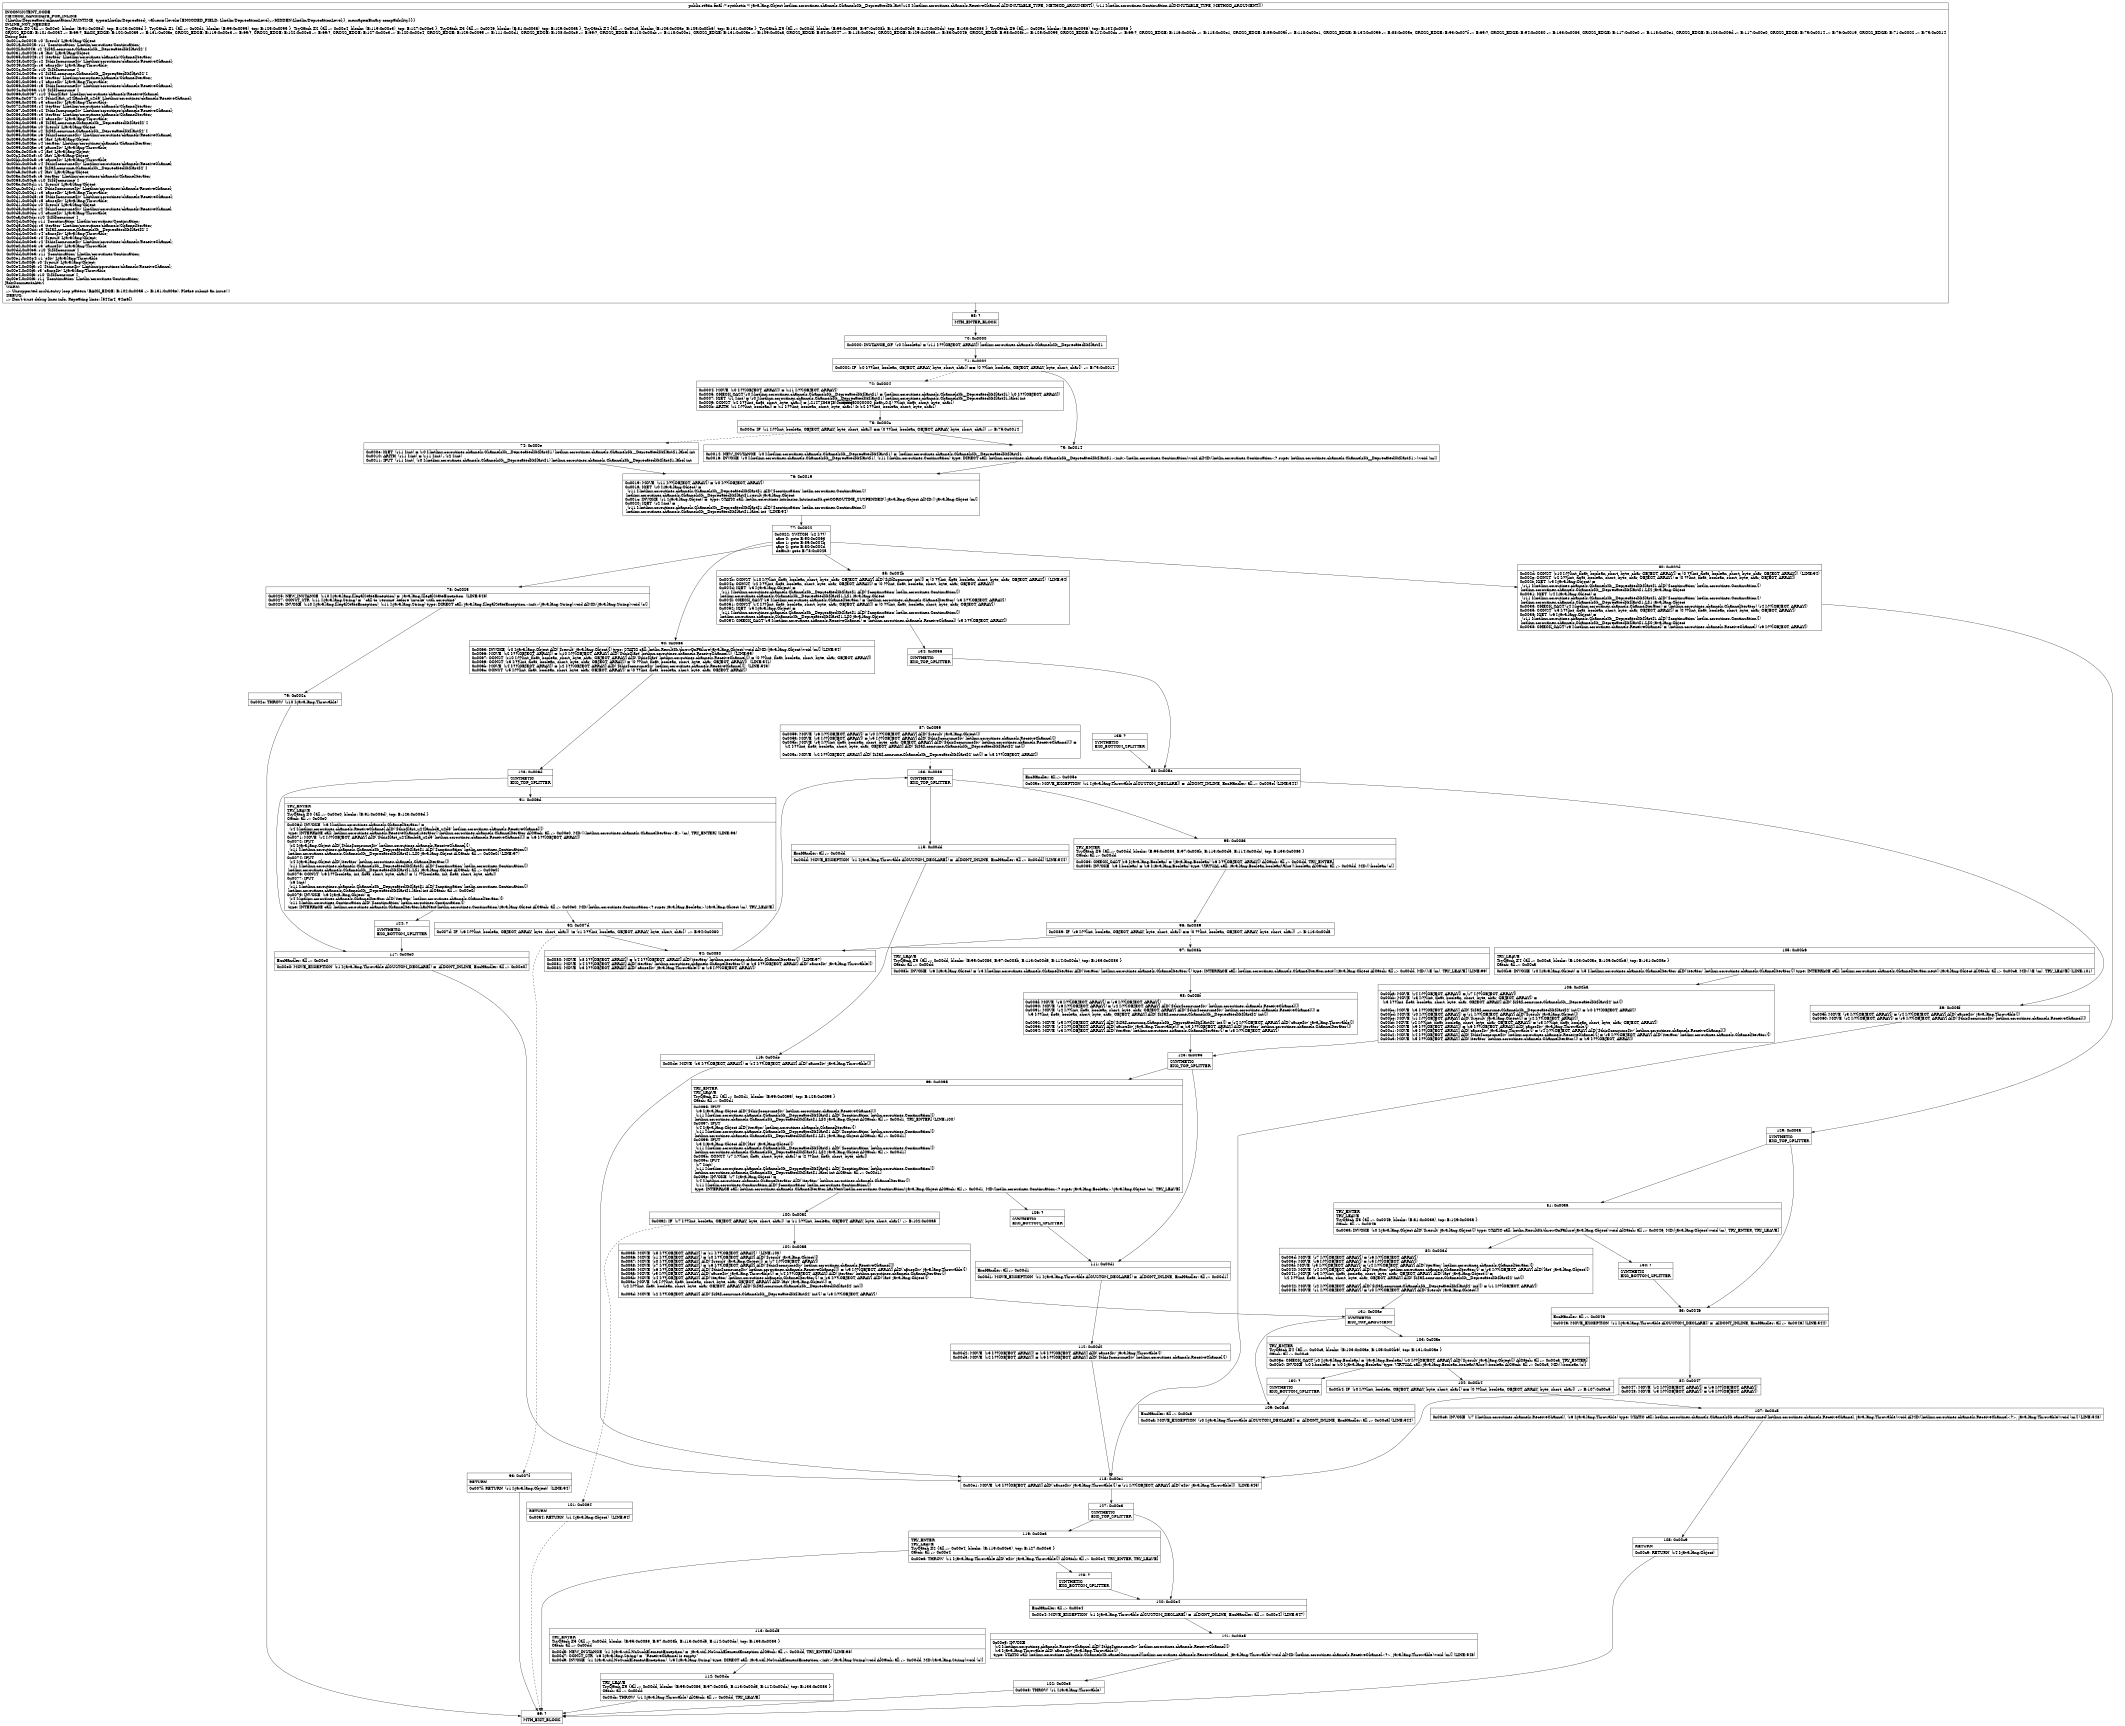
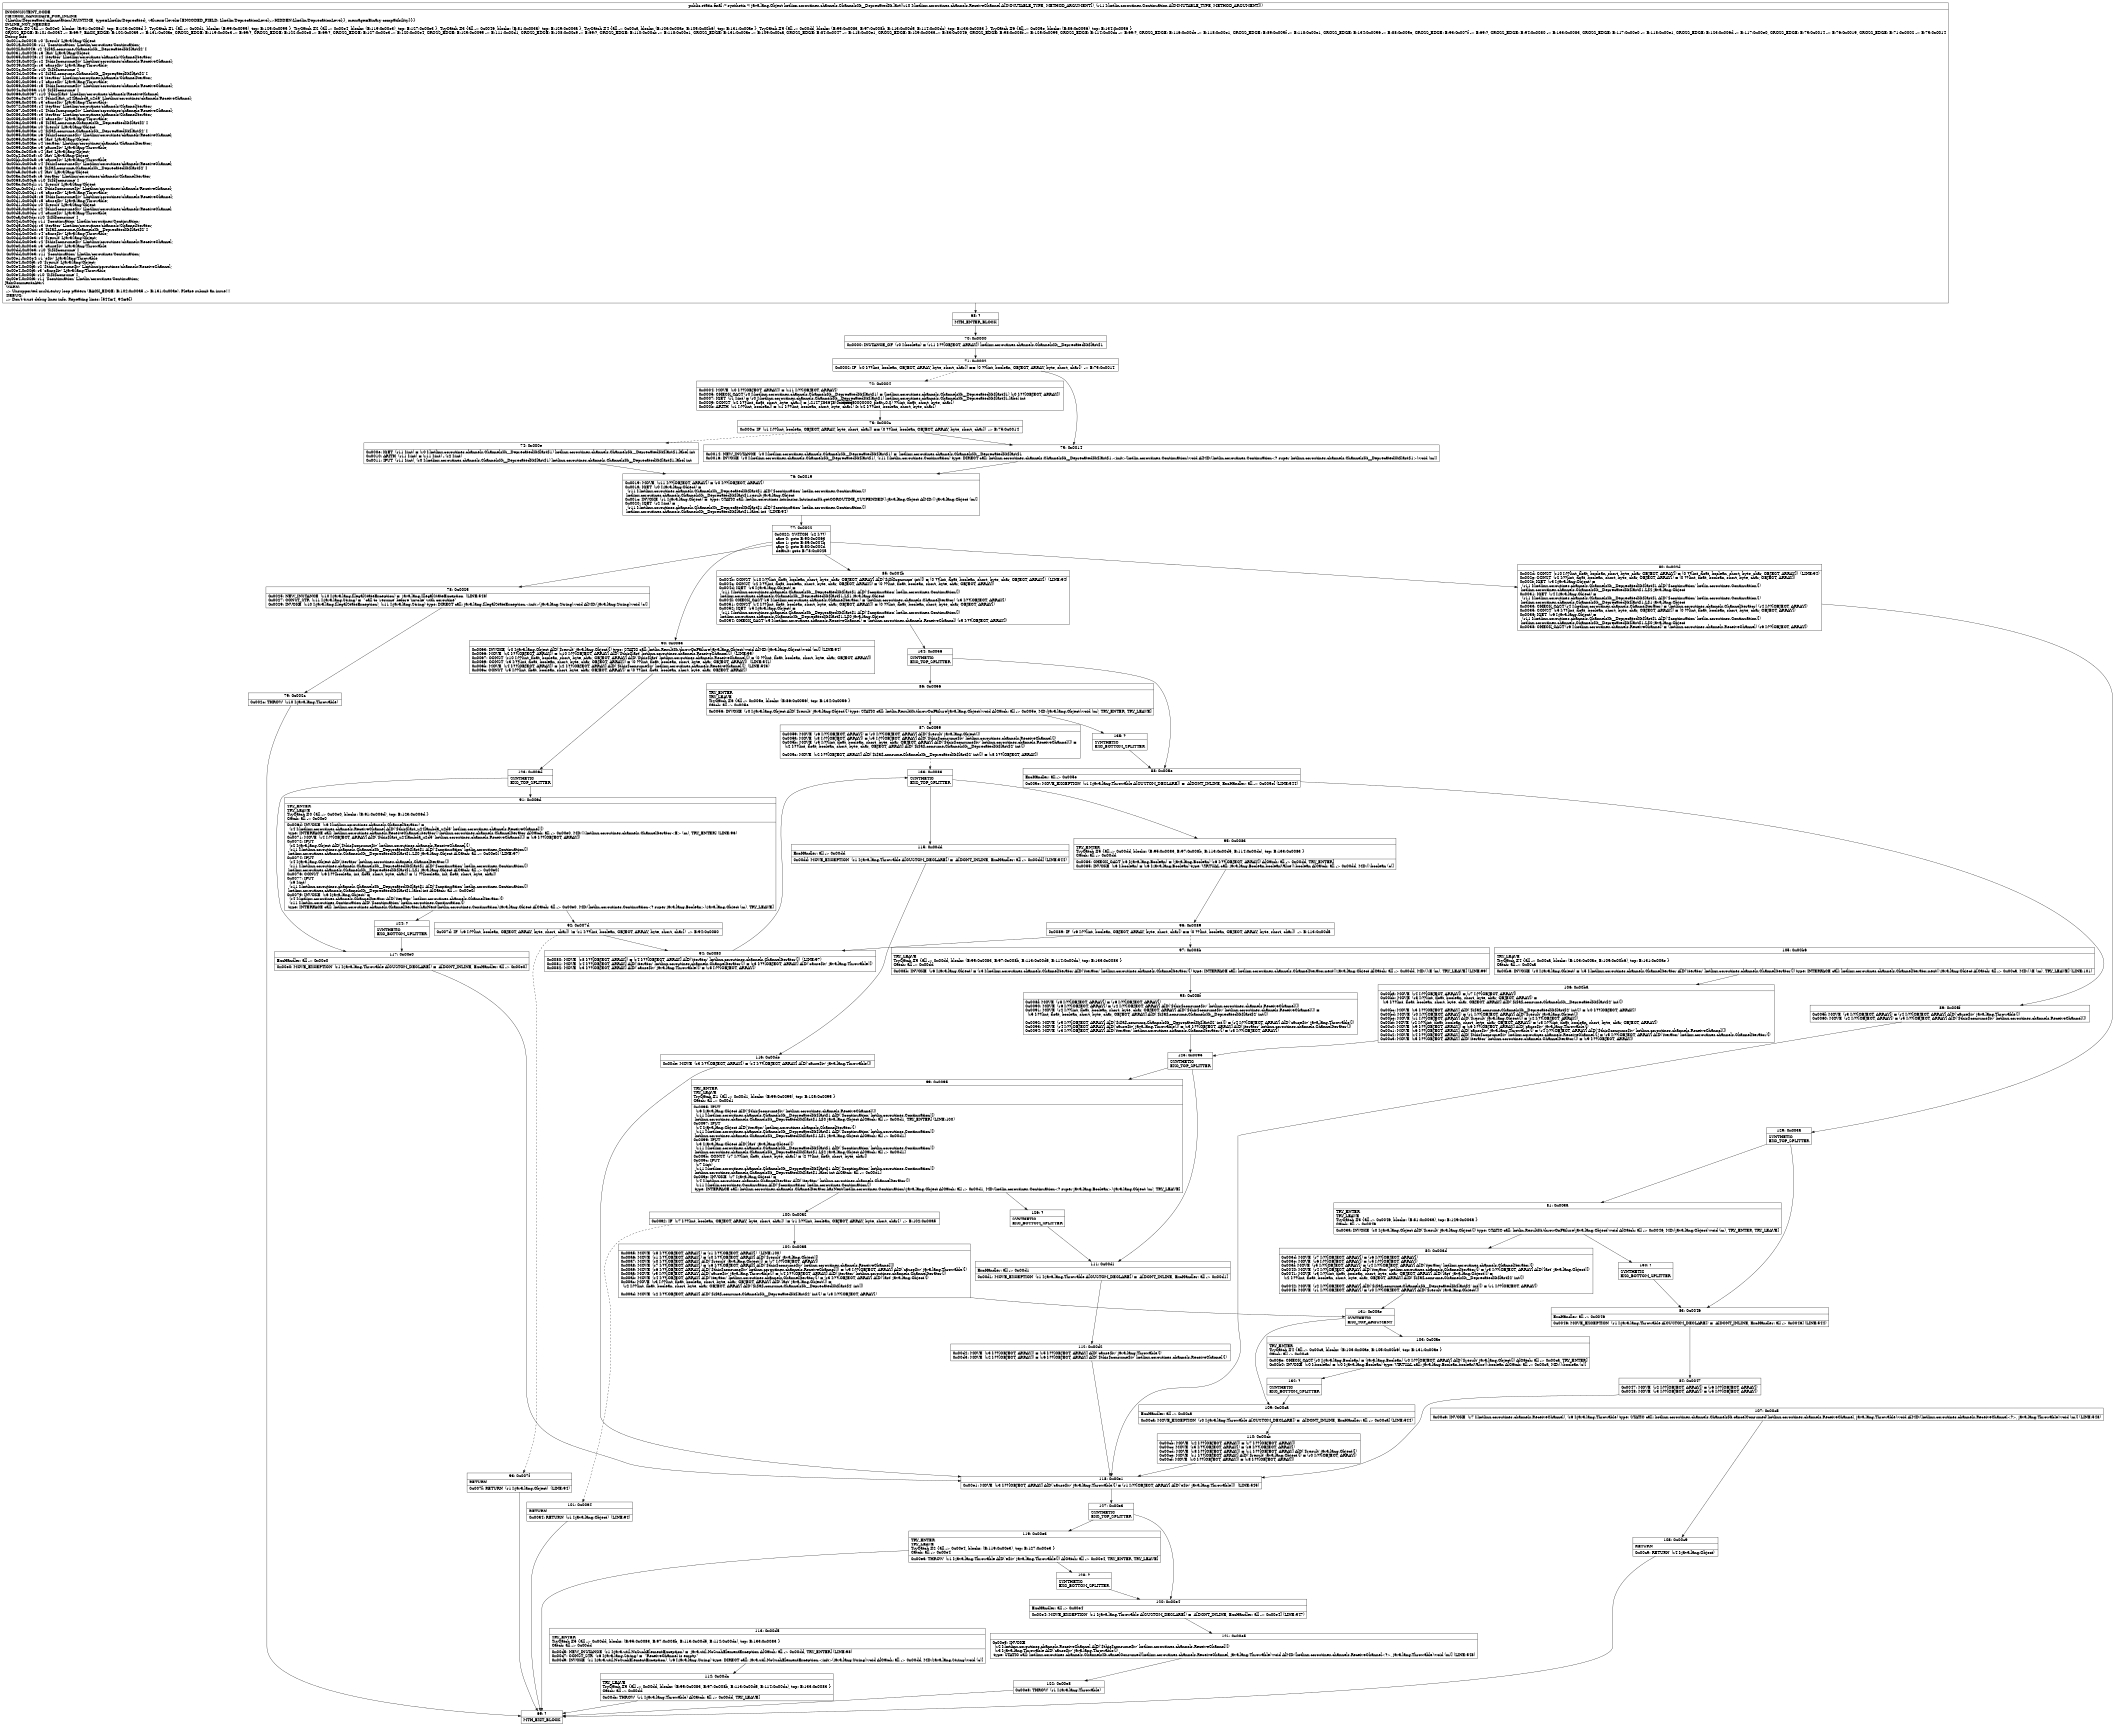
node "86: 0x0056": added
node "104: 0x00b4": removed
node "110: 0x00cb": added
edge "101: 0x00a4" -> "69: ?": style dashed -> solid
